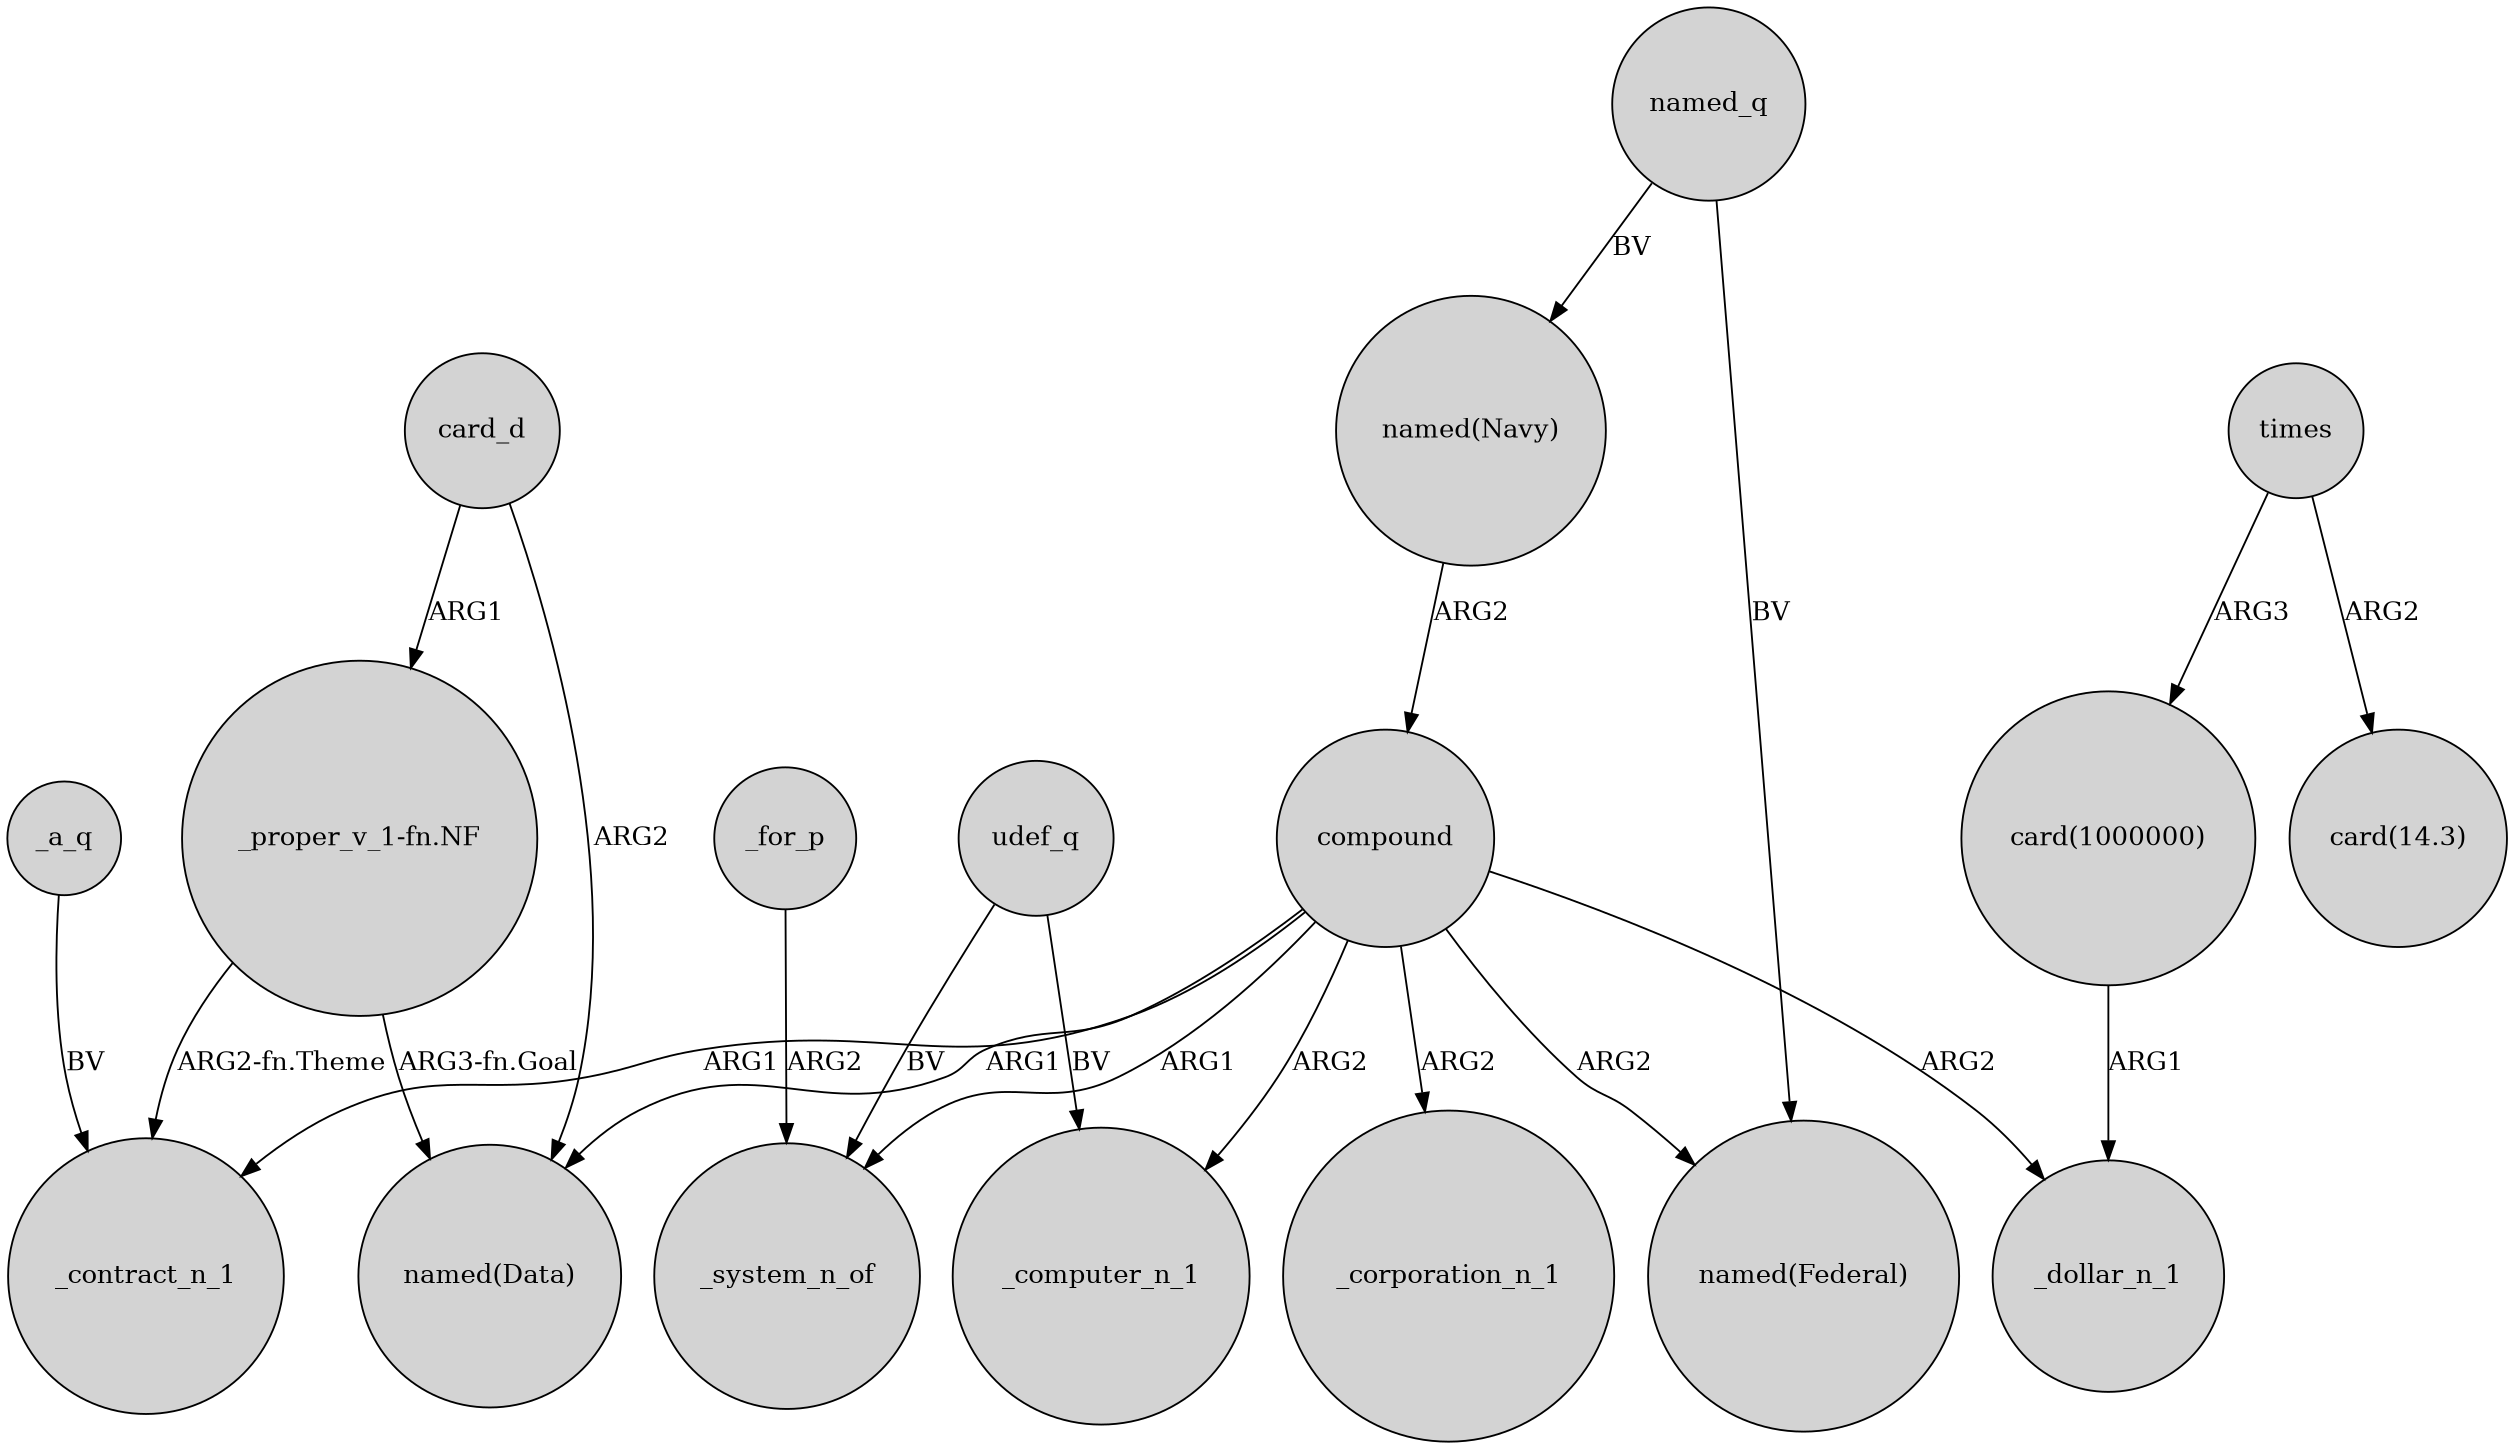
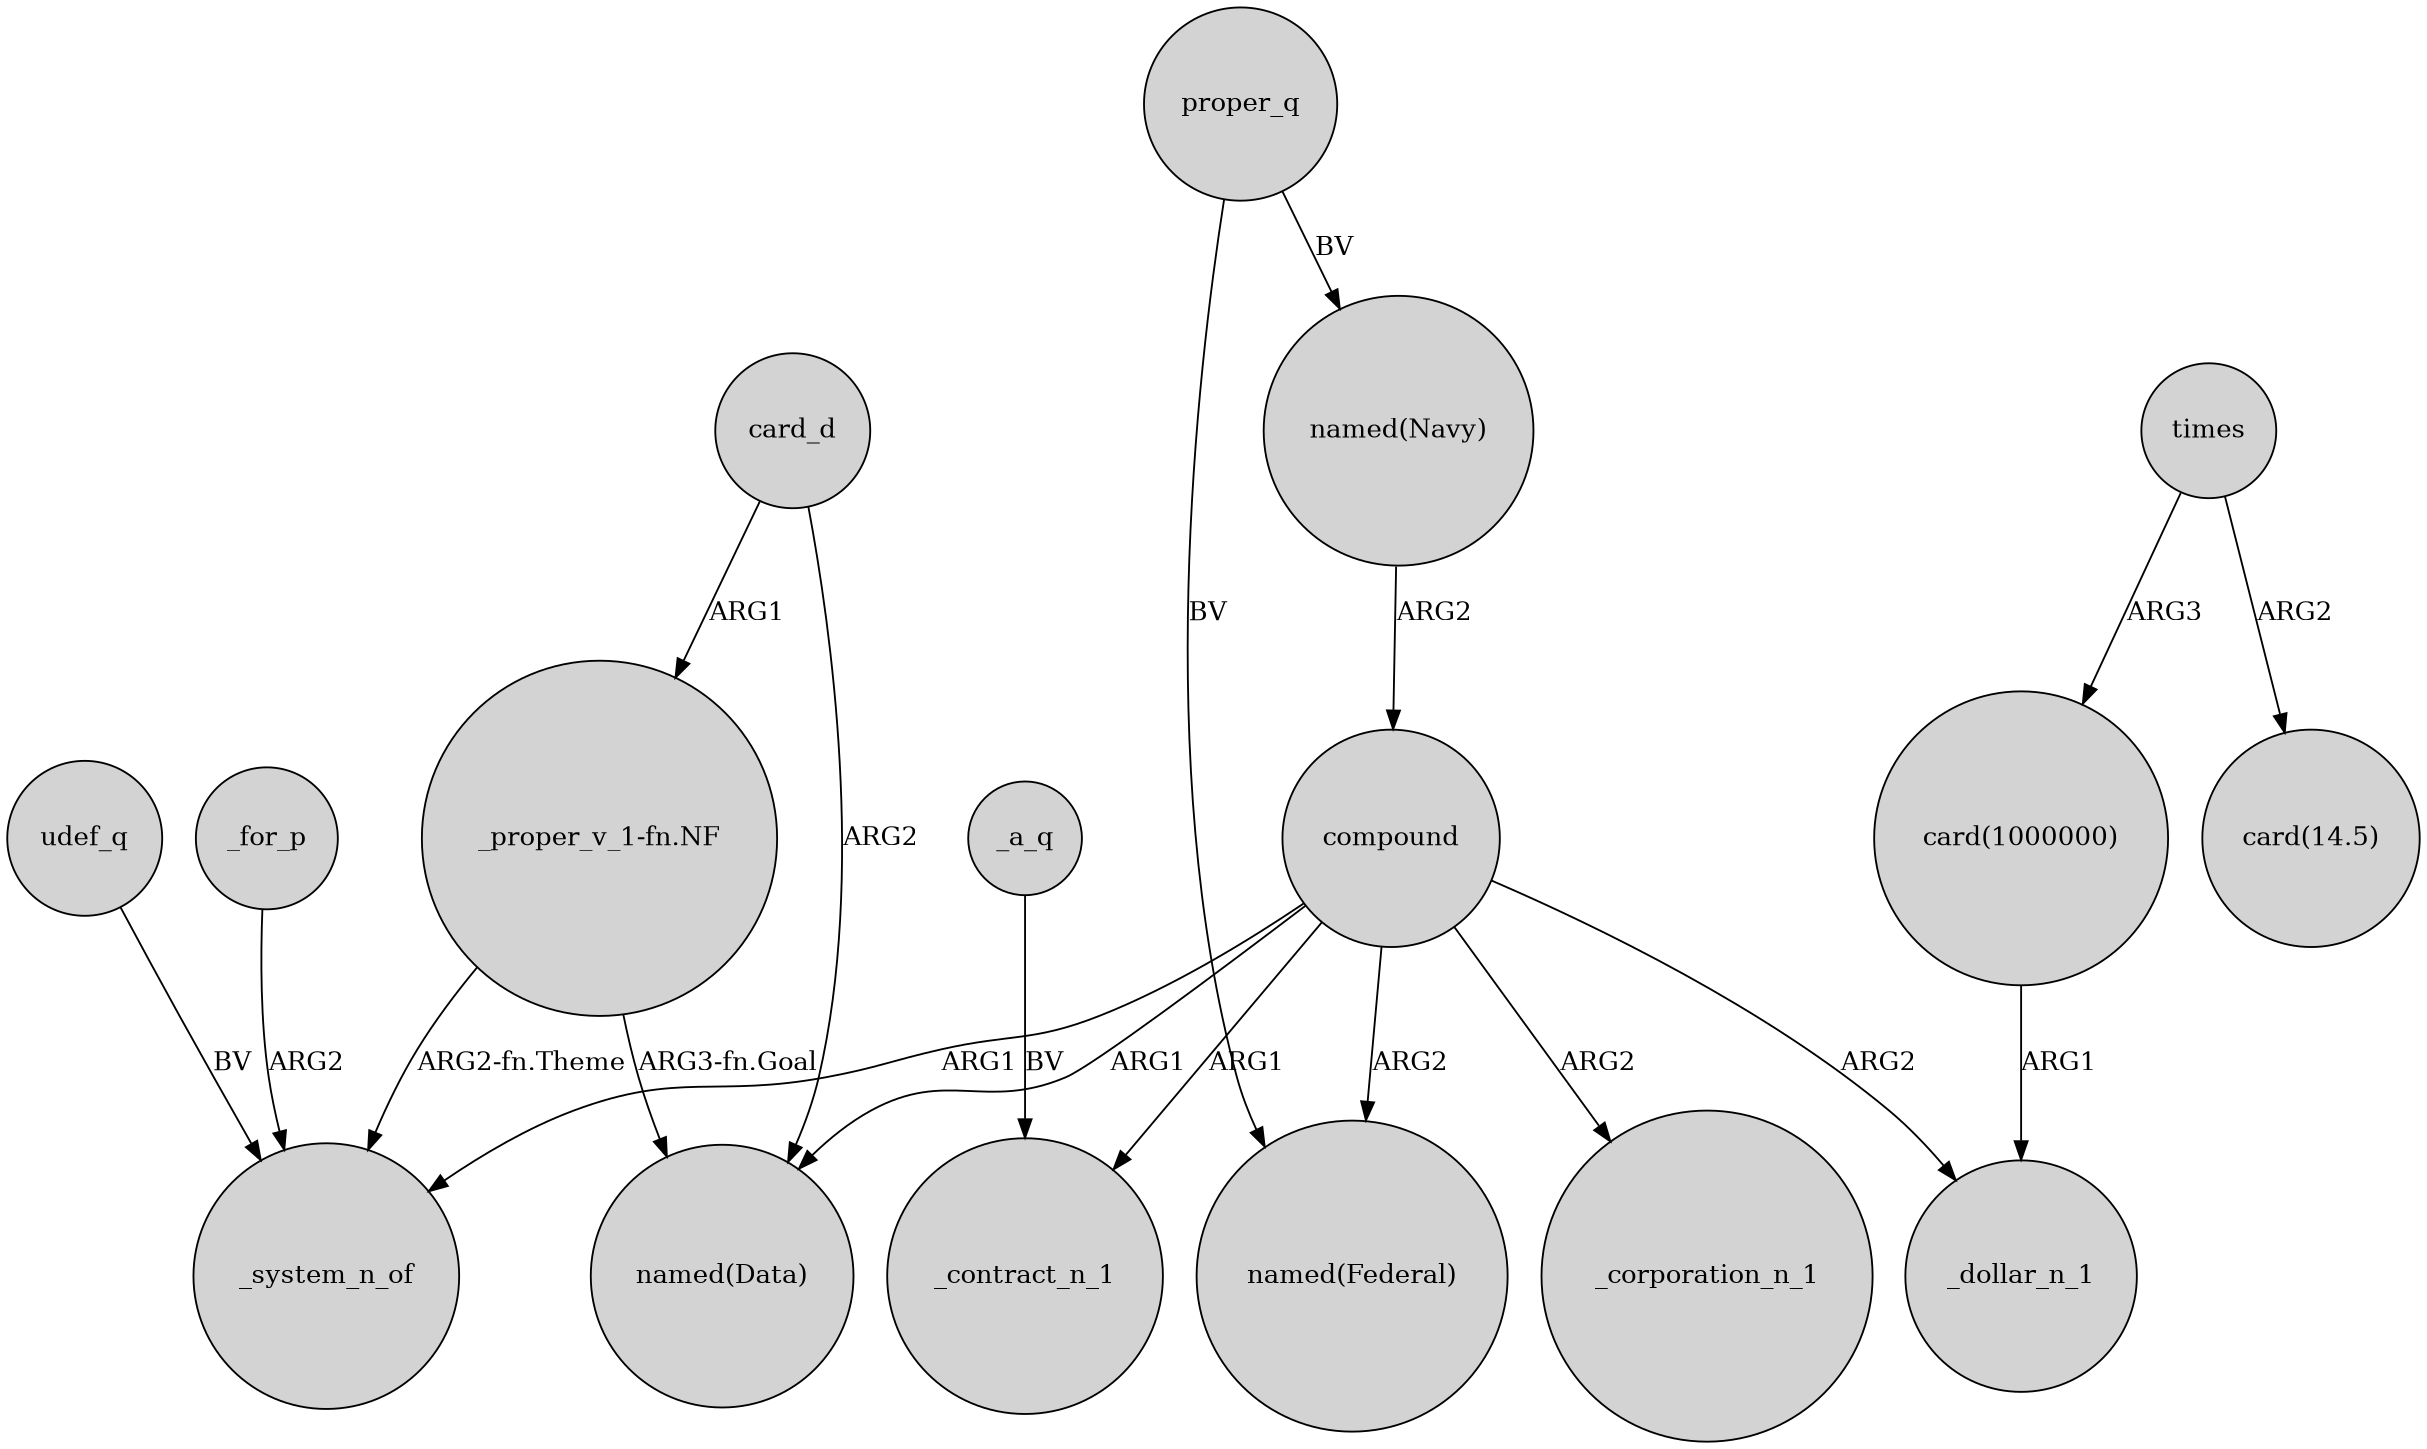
node "named_q": label "named_q" -> "proper_q"
node "card(14.3)": label "card(14.3)" -> "card(14.5)"
edge "_proper_v_1-fn.NF" -> "_contract_n_1": now "_proper_v_1-fn.NF" -> "_system_n_of"
node "_computer_n_1": removed
